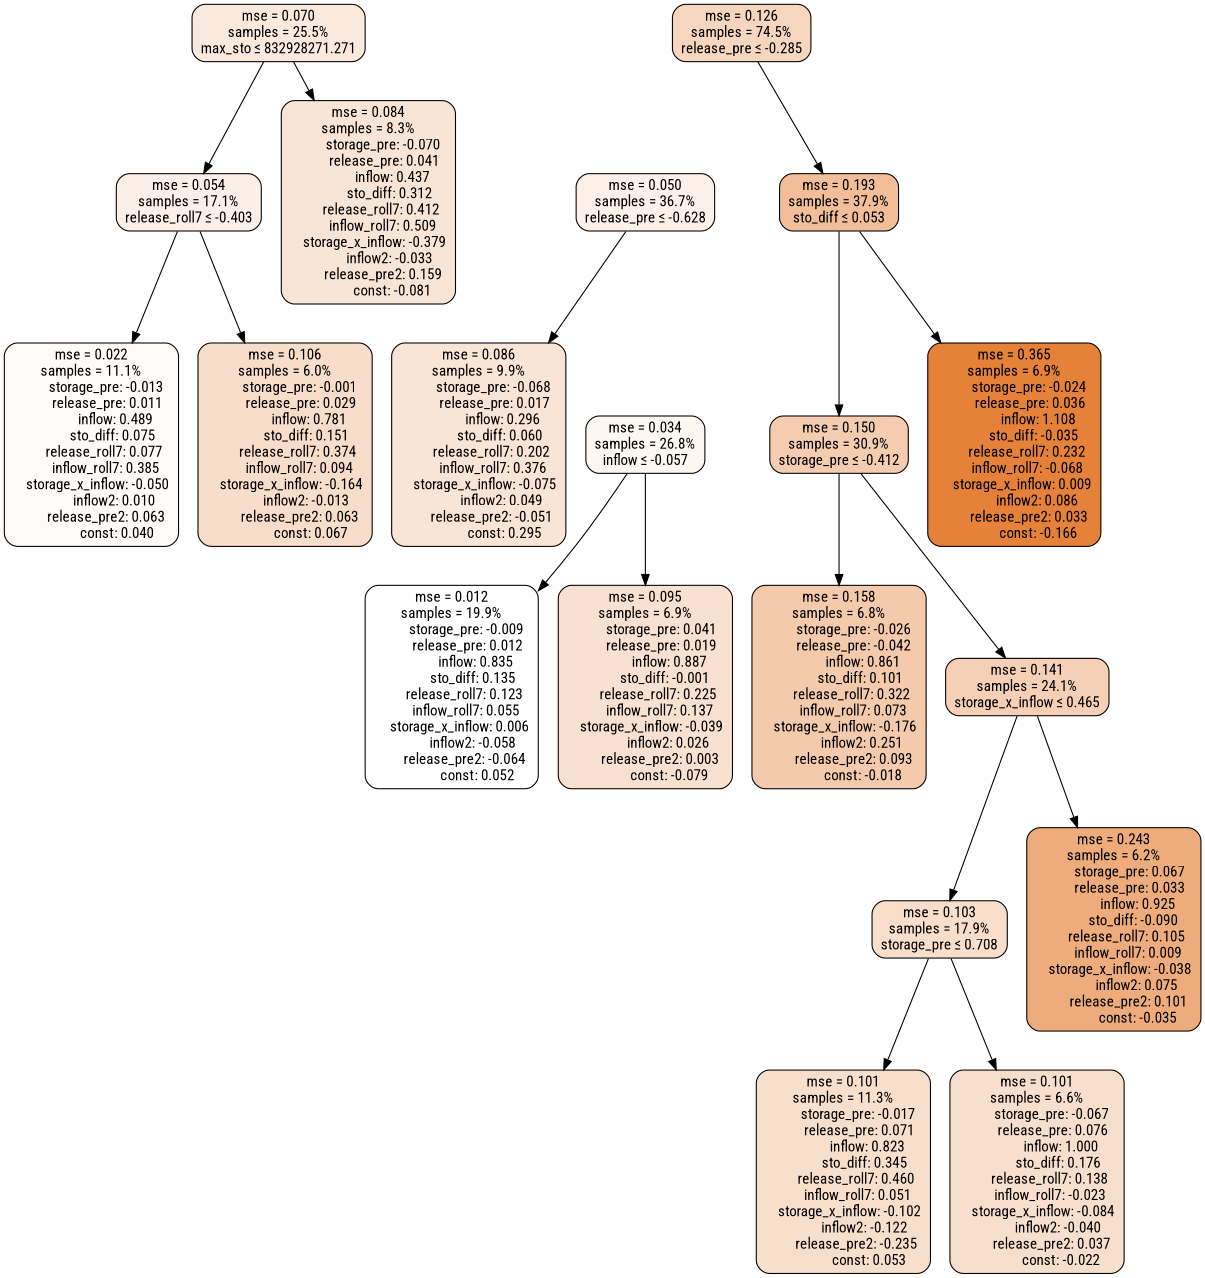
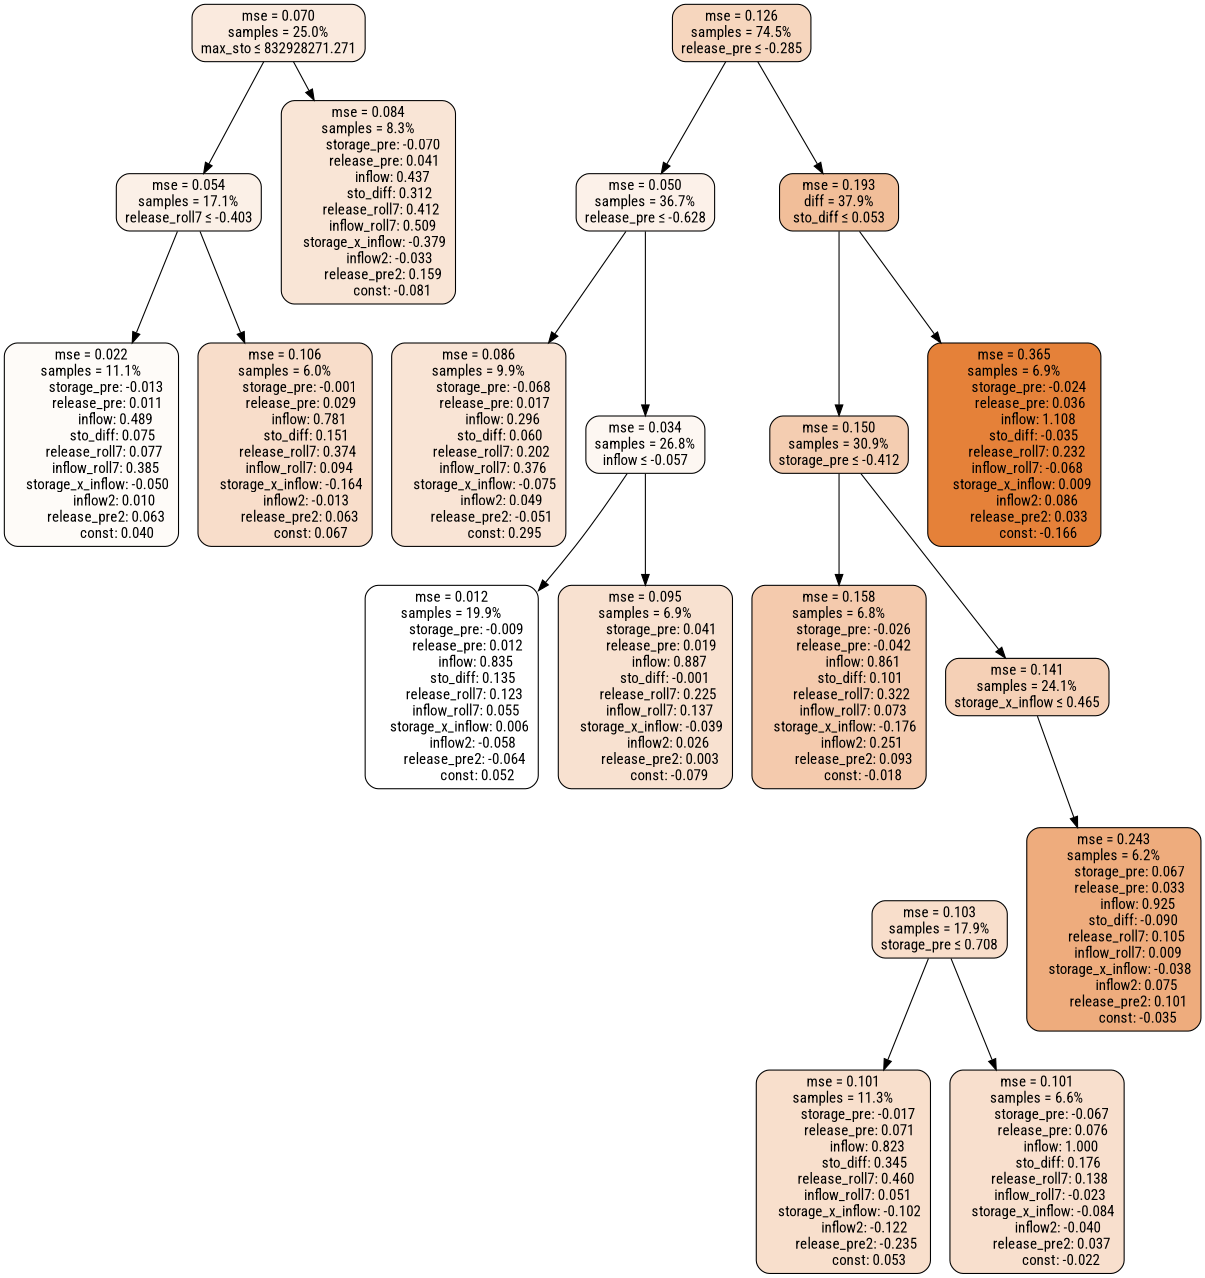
node "mse = 0.070 samples = 25.5% max_sto ≤ 832928271.271": label "mse = 0.070 samples = 25.5% max_sto ≤ 832928271.271" -> "mse = 0.070 samples = 25.0% max_sto ≤ 832928271.271"
edge "mse = 0.126 samples = 74.5% release_pre ≤ -0.285" -> "mse = 0.050 samples = 36.7% release_pre ≤ -0.628": added
node "mse = 0.193 samples = 37.9% sto_diff ≤ 0.053": label "mse = 0.193 samples = 37.9% sto_diff ≤ 0.053" -> "mse = 0.193 diff = 37.9% sto_diff ≤ 0.053"
edge "mse = 0.050 samples = 36.7% release_pre ≤ -0.628" -> "mse = 0.034 samples = 26.8% inflow ≤ -0.057": added
edge "mse = 0.141 samples = 24.1% storage_x_inflow ≤ 0.465" -> "mse = 0.103 samples = 17.9% storage_pre ≤ 0.708": removed
